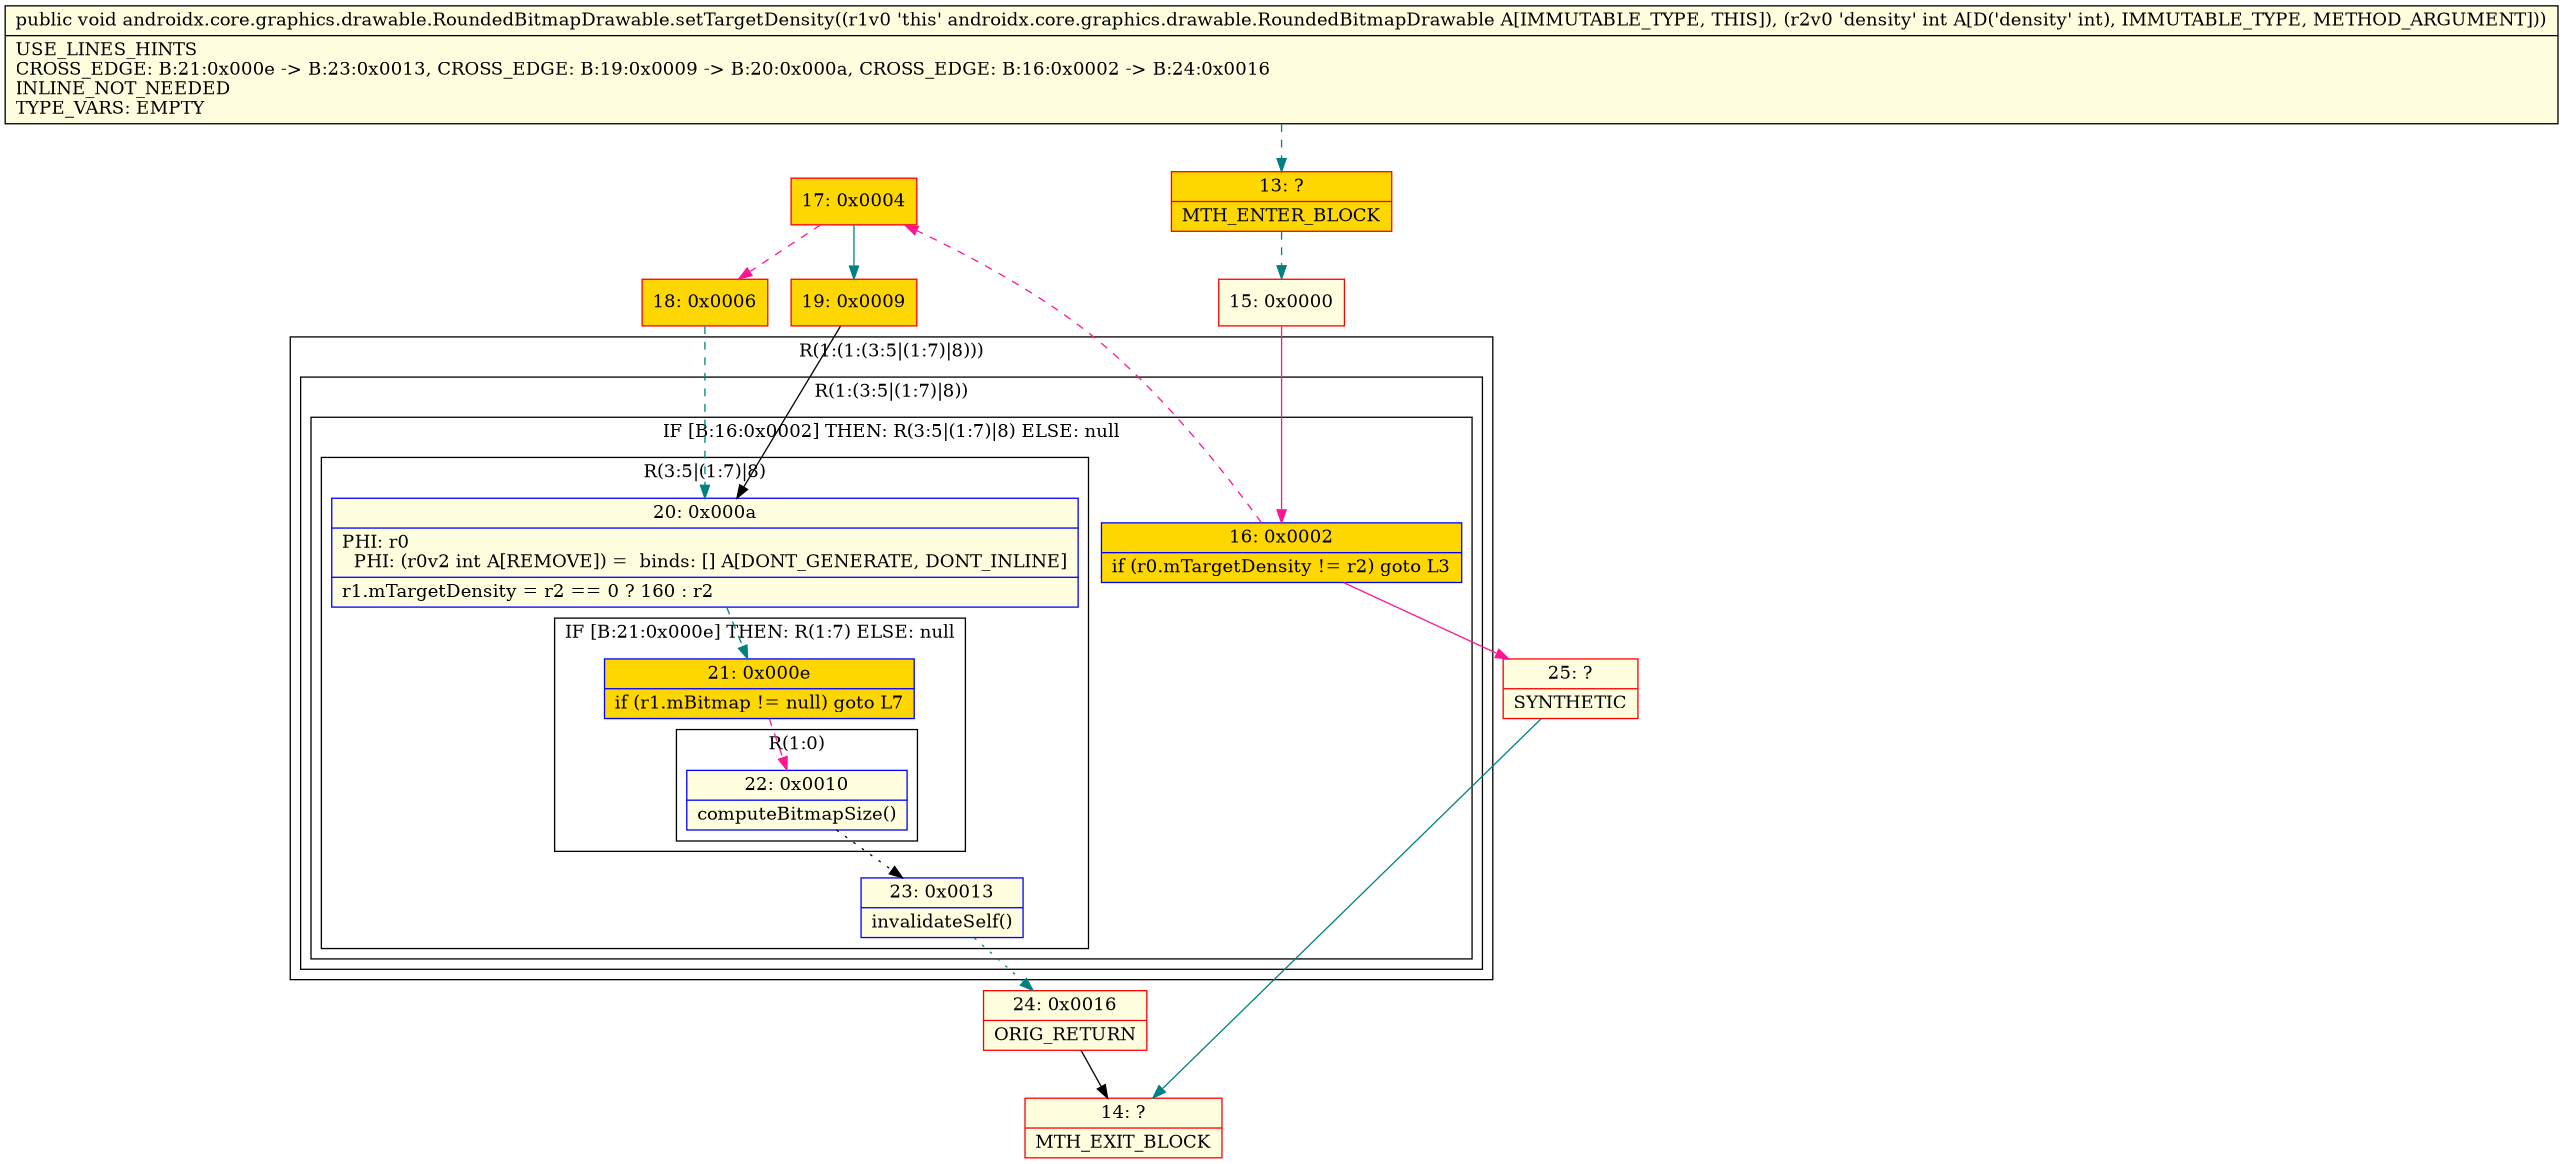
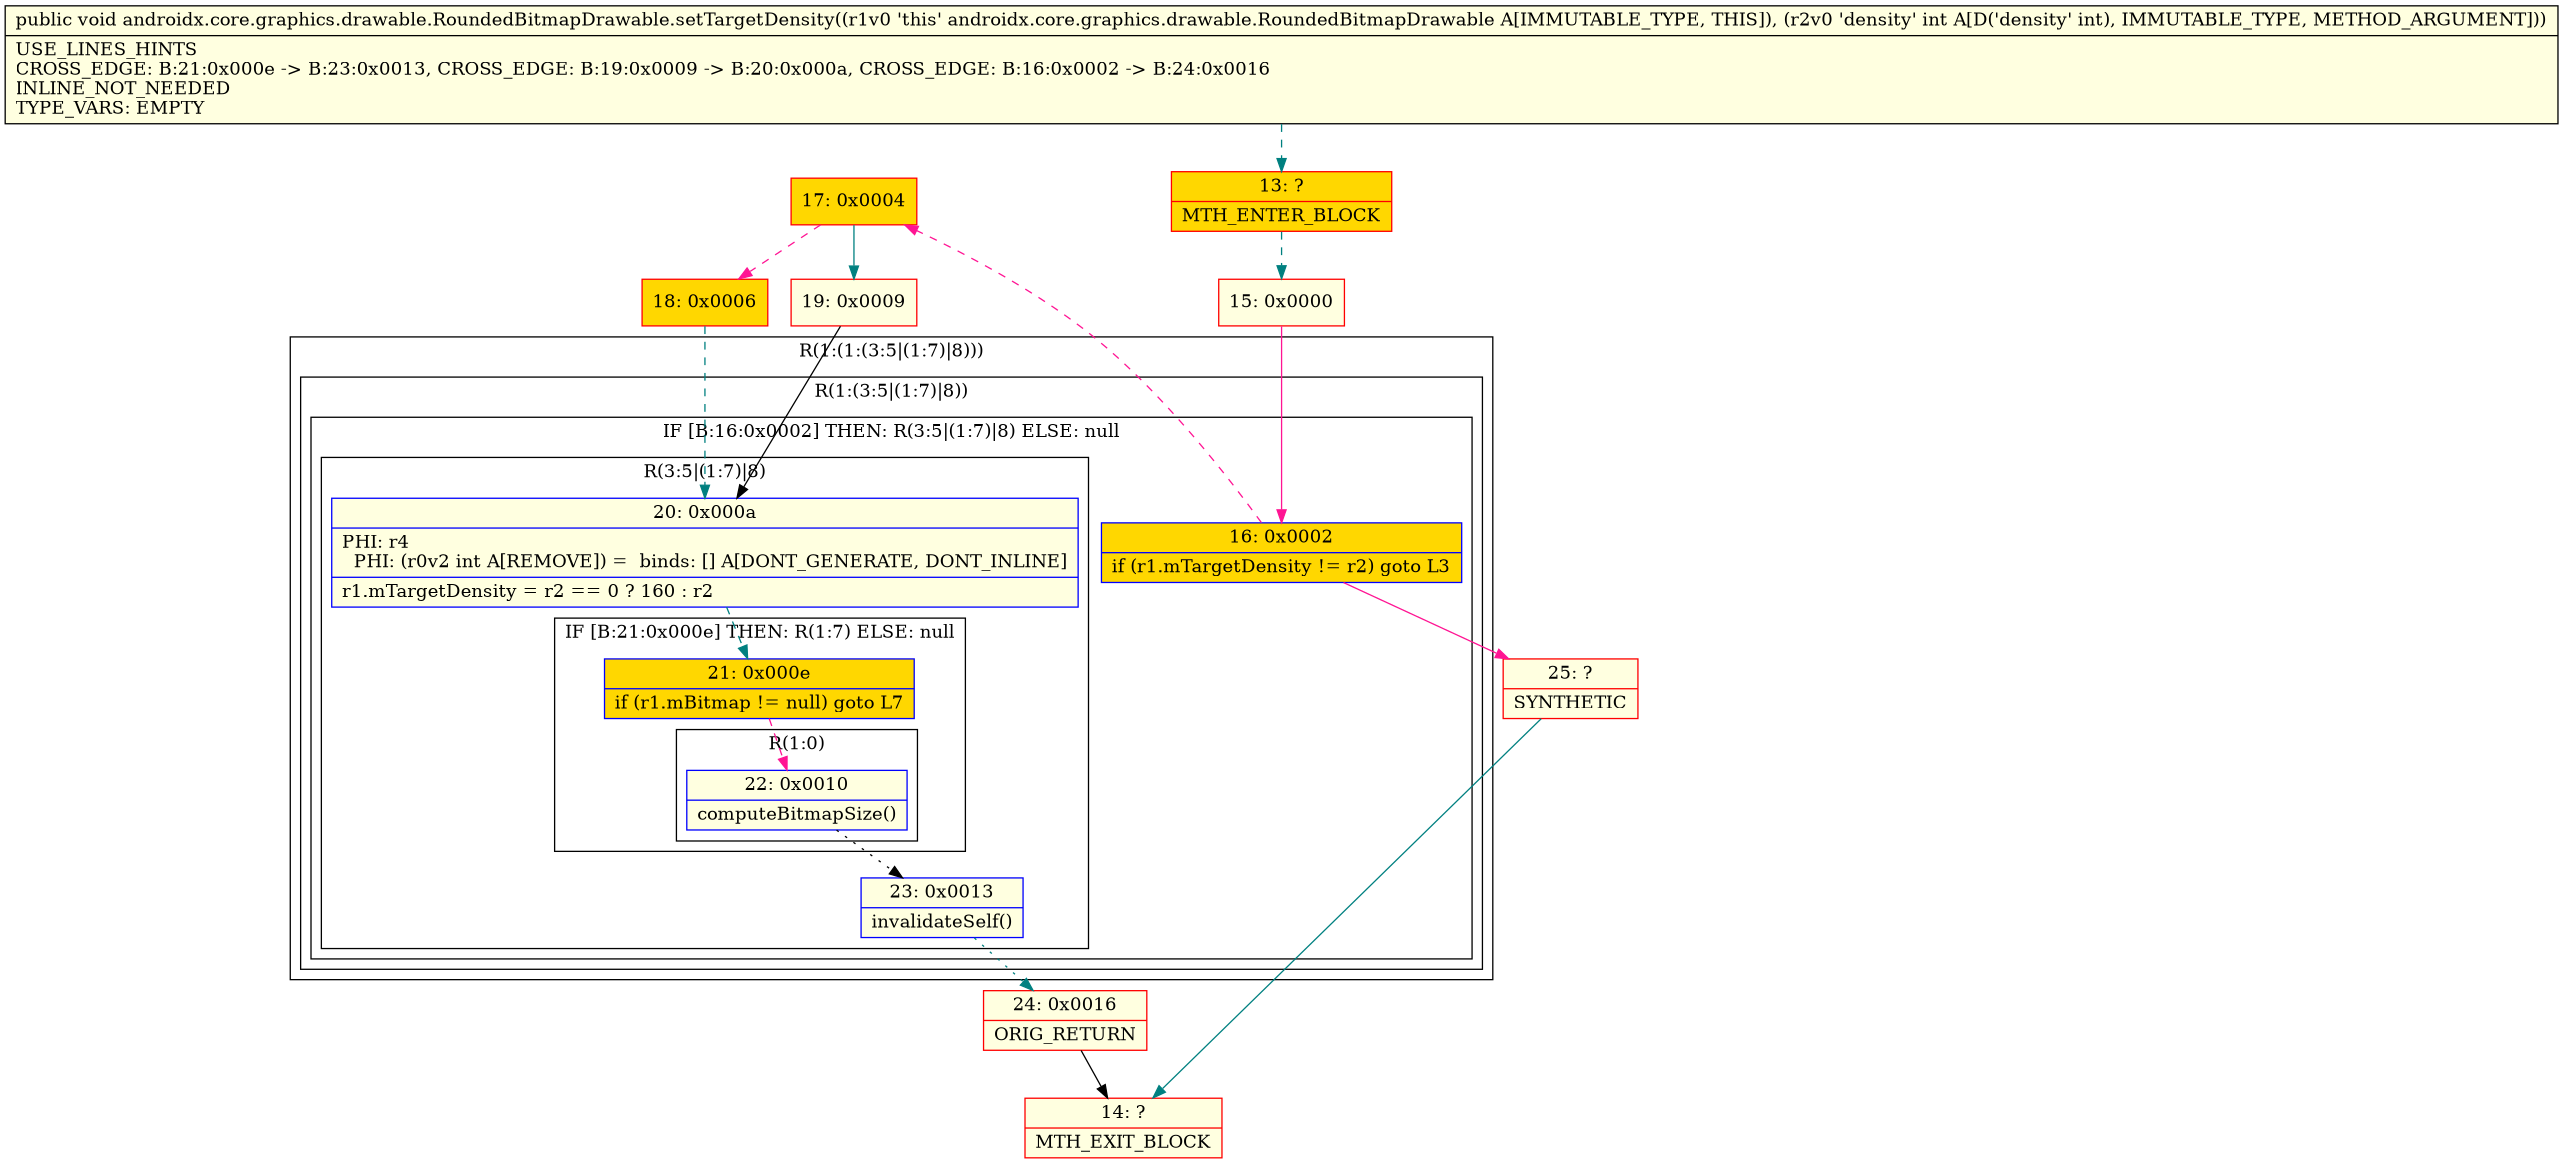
node "19: 0x0009": fillcolor gold -> lightyellow
node "20: 0x000a": text "PHI: r0" -> "PHI: r4"
node "16: 0x0002": text "if (r0.mTargetDensity != r2) goto L3" -> "if (r1.mTargetDensity != r2) goto L3"
